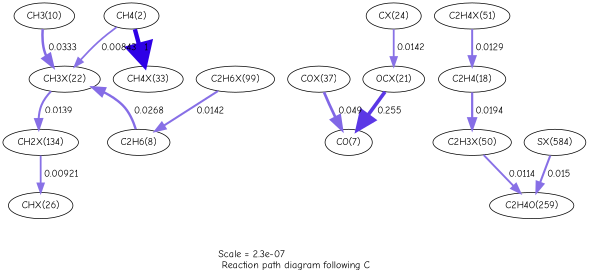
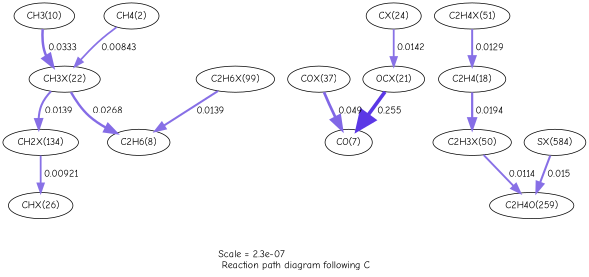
node "CH4X(33)": removed
edge "C2H6(8)" -> "CH3X(22)": reversed
edge "C2H6X(99)" -> "C2H6(8)": label " 0.0142" -> " 0.0139"
